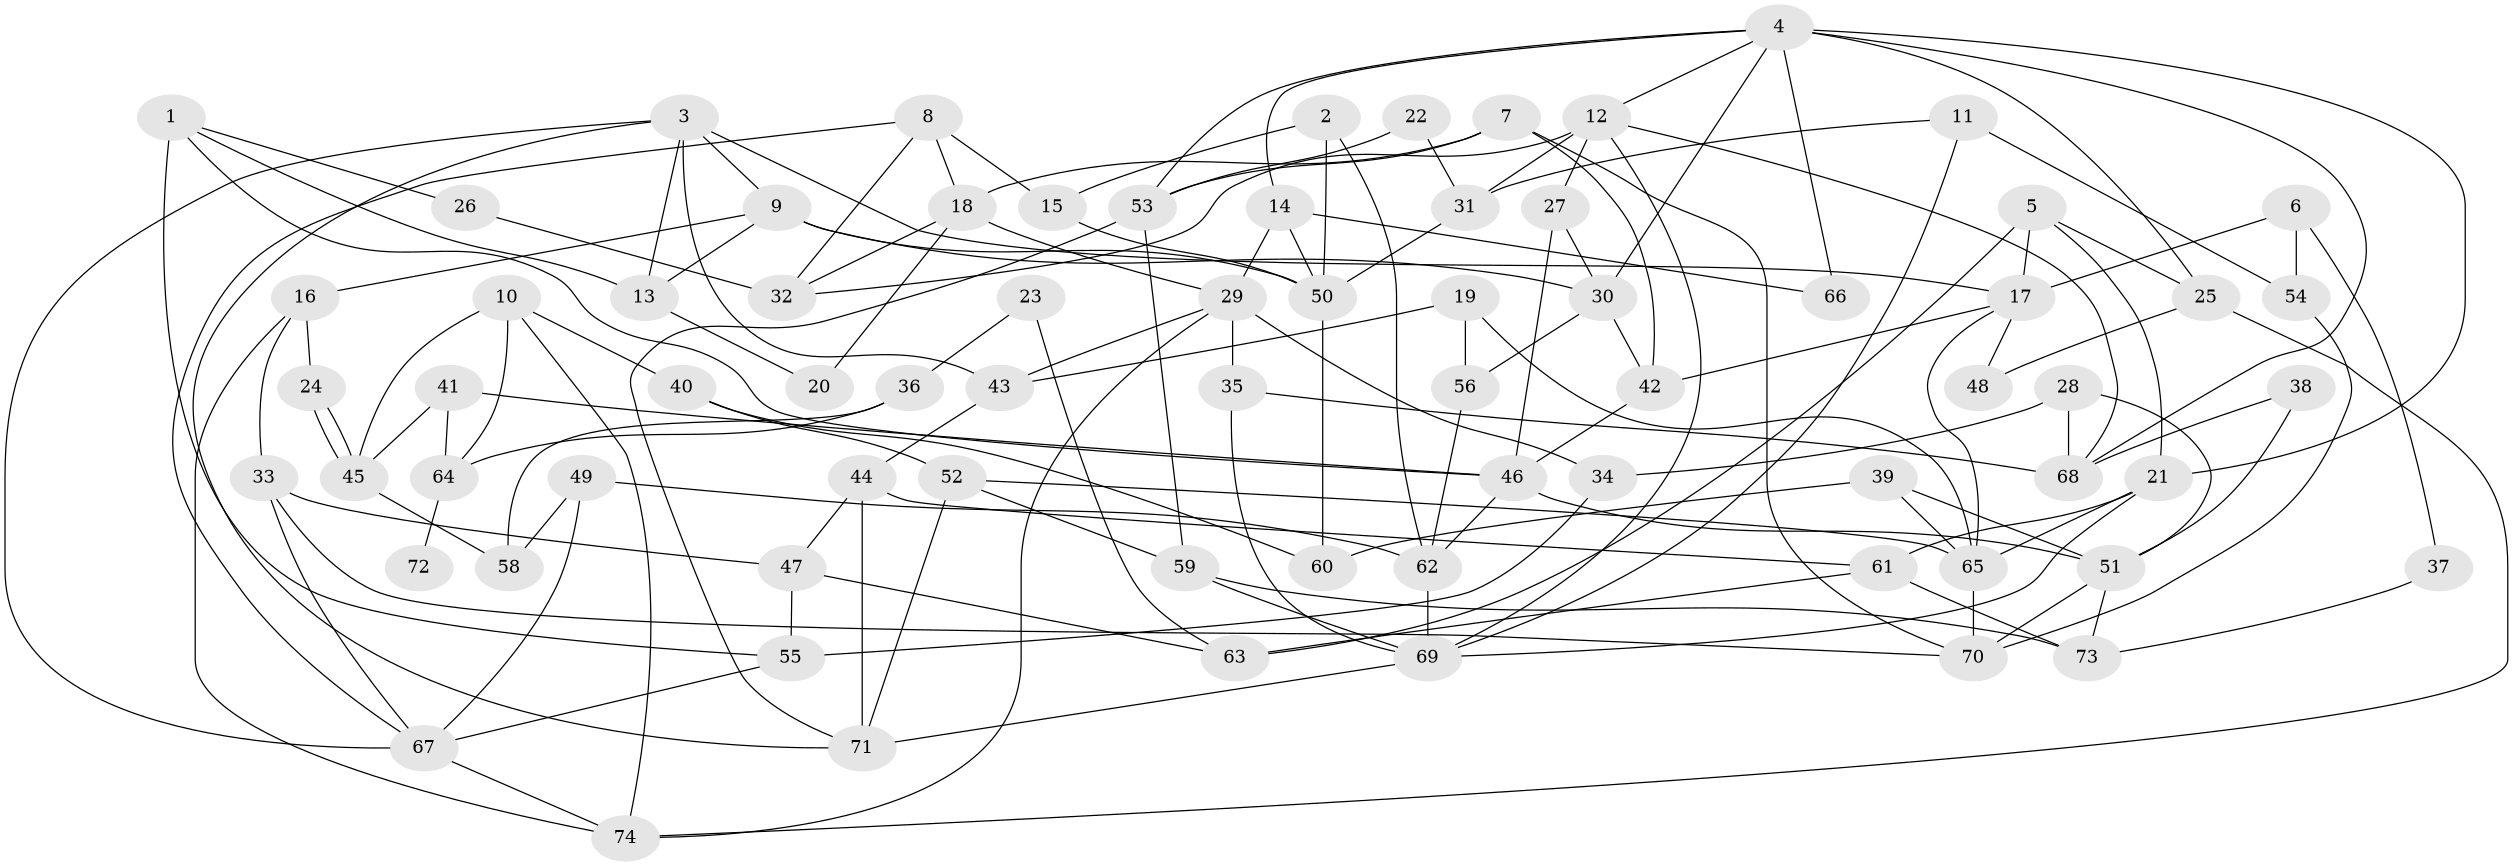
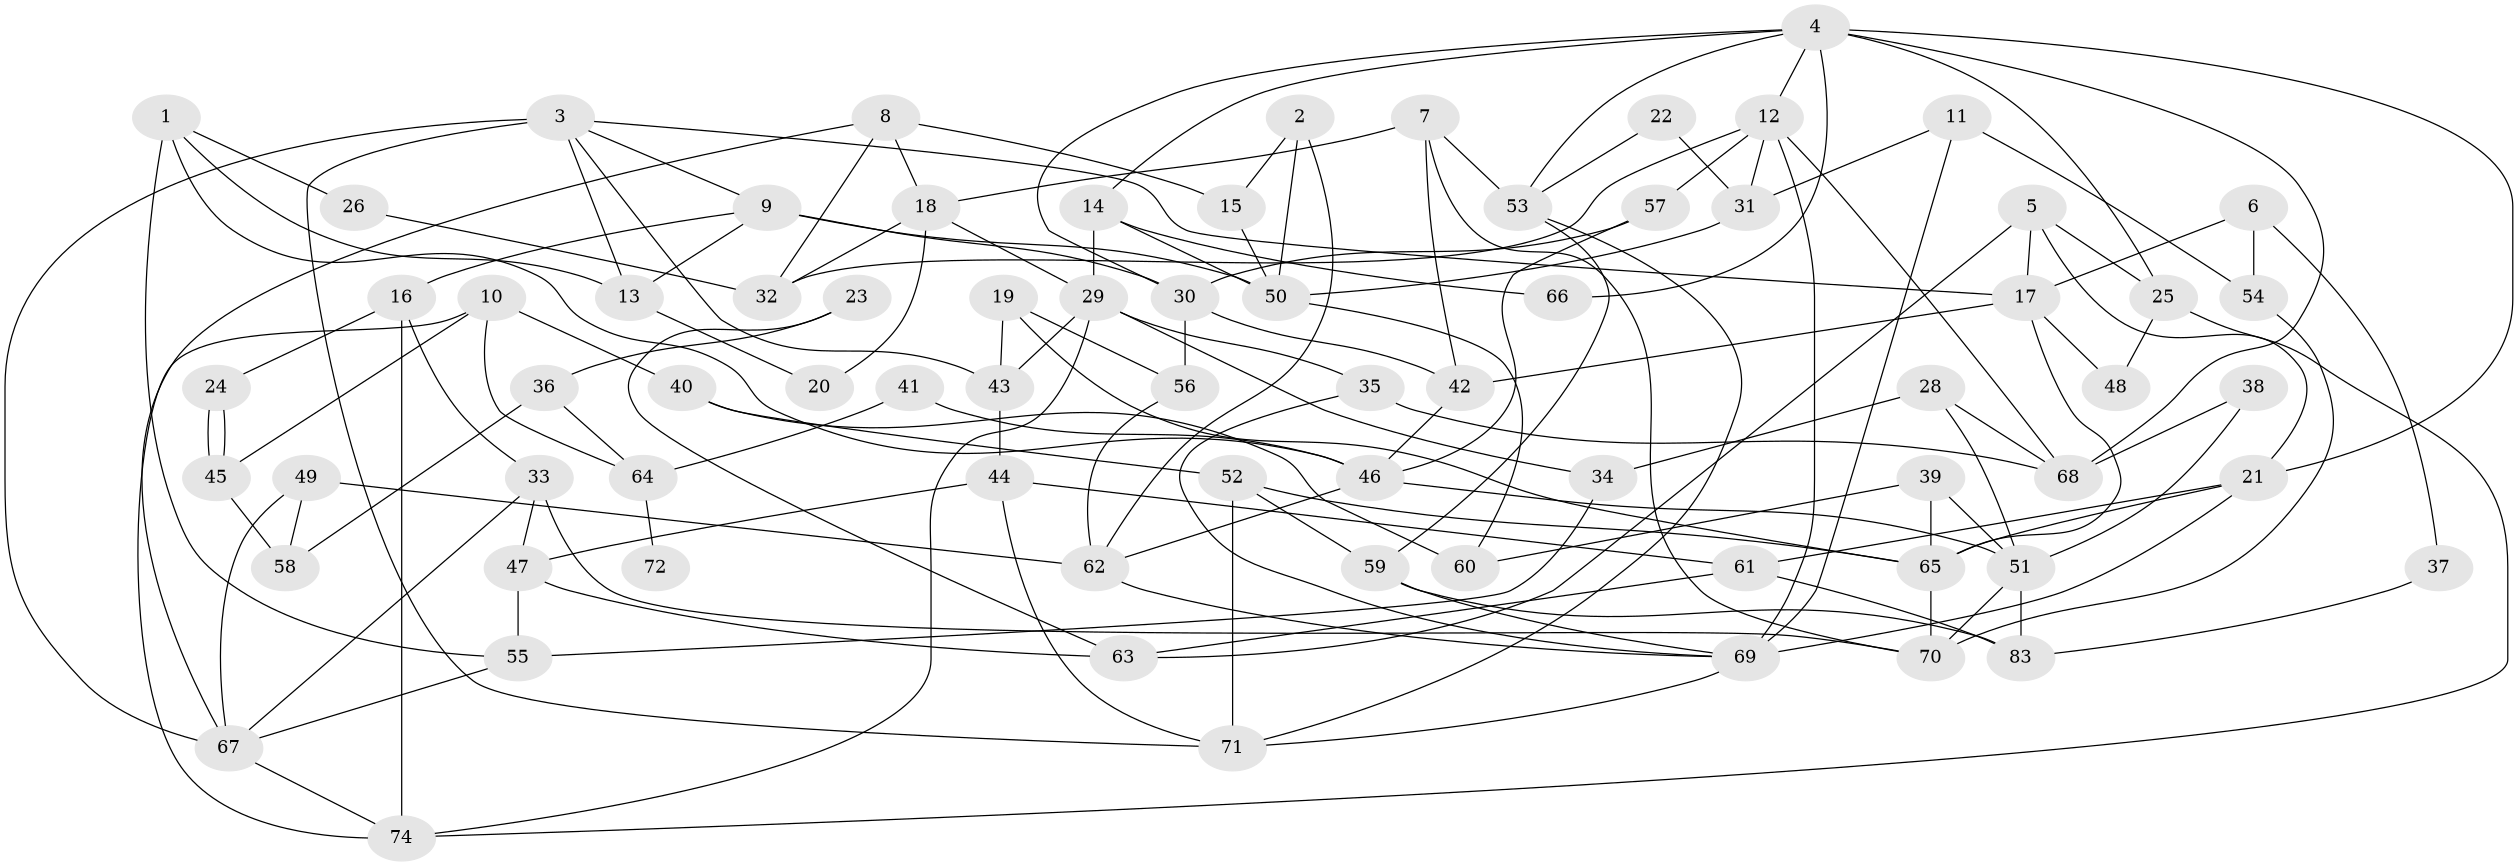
node "27": label "27" -> "57"
edge "41" -- "45": removed
node "73": label "73" -> "83"
